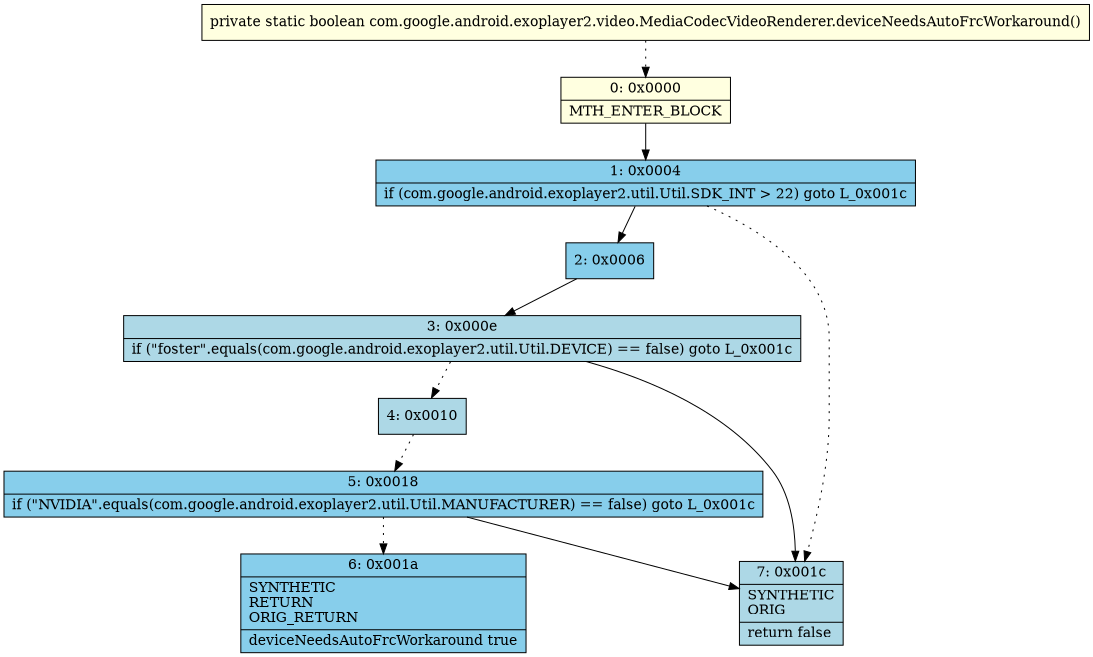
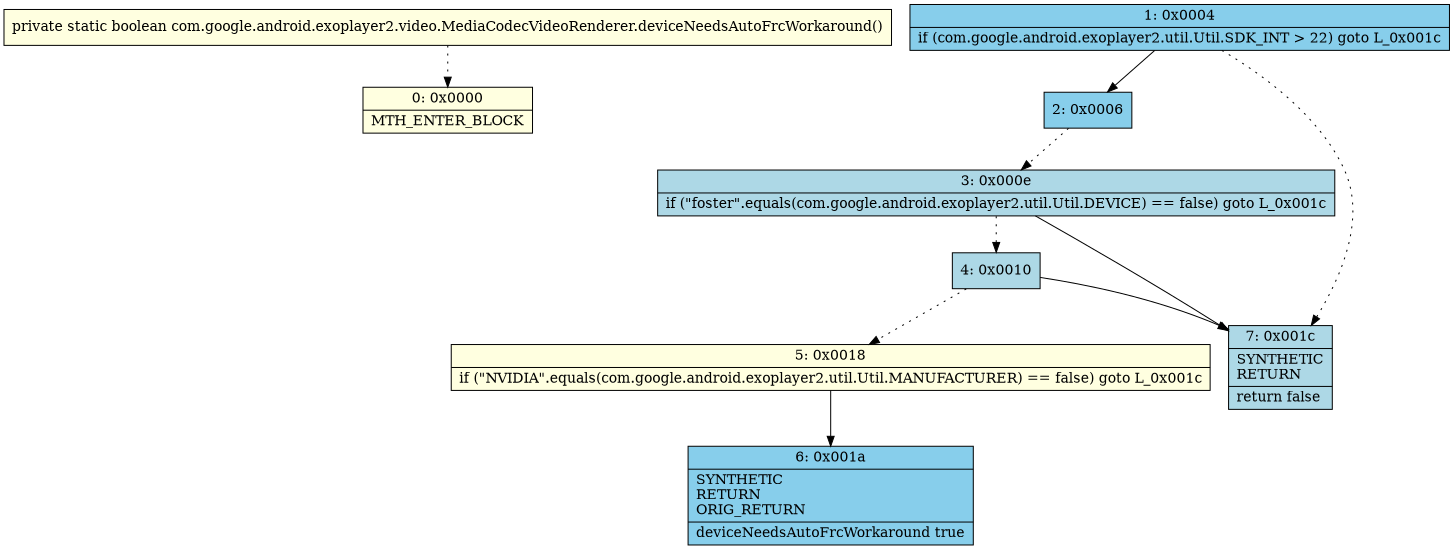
edge "0: 0x0000" -> "1: 0x0004": removed
edge "2: 0x0006" -> "3: 0x000e": style solid -> dotted
node "5: 0x0018": fillcolor skyblue -> lightyellow
edge "5: 0x0018" -> "6: 0x001a": style dotted -> solid
edge "5: 0x0018" -> "7: 0x001c": now "4: 0x0010" -> "7: 0x001c"
node "7: 0x001c": text "ORIG" -> "RETURN"
